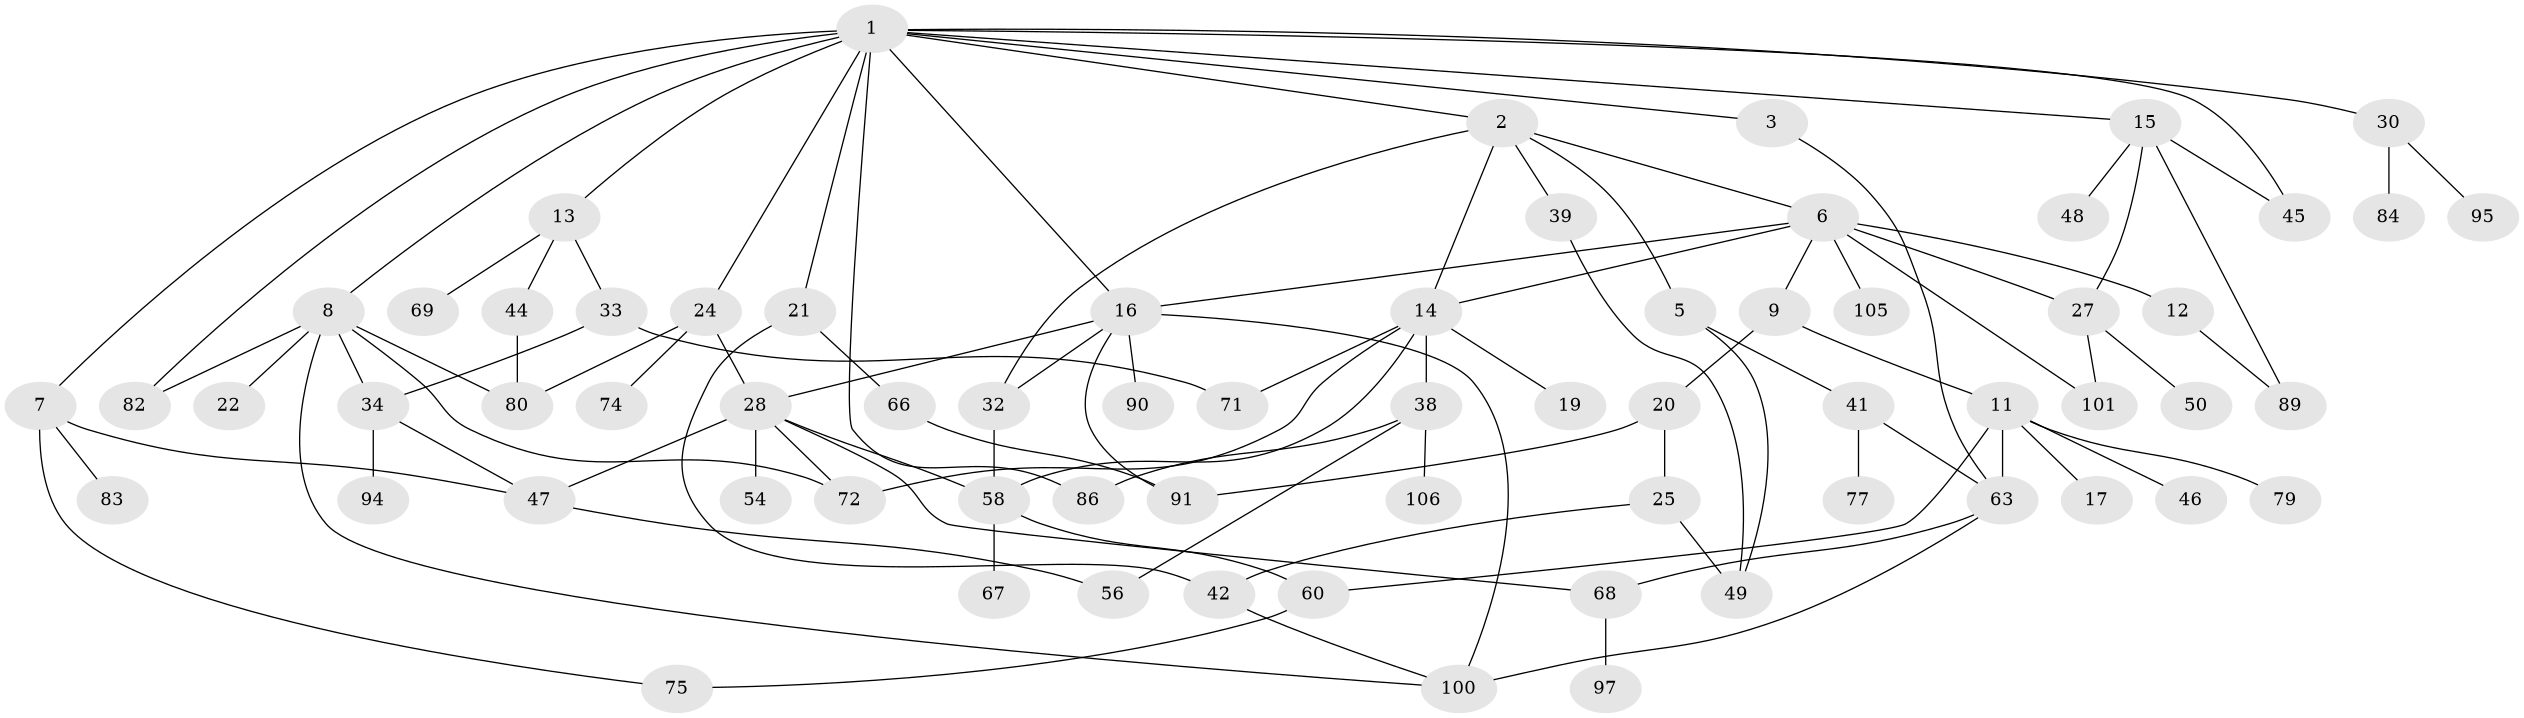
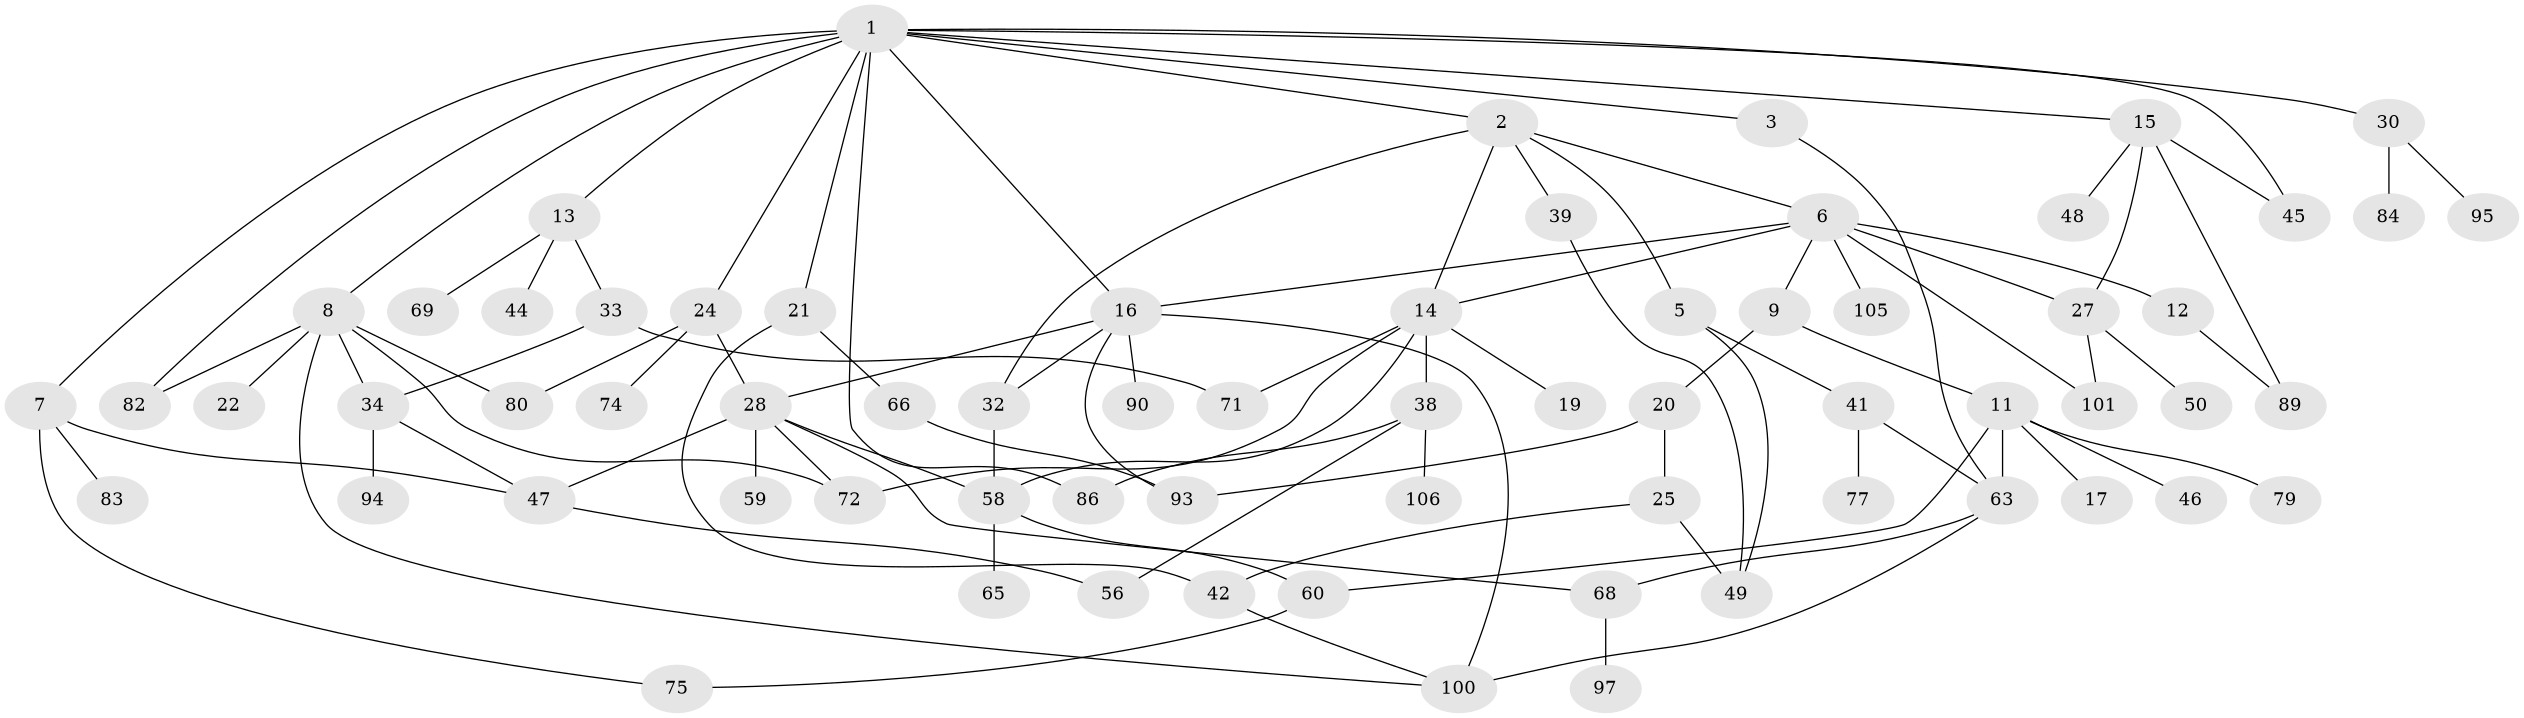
edge "44" -- "80": removed
node "54": label "54" -> "59"
node "91": label "91" -> "93"
node "67": label "67" -> "65"
